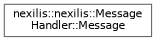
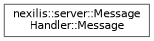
node "nexilis::nexilis::Message Handler::Message": label "nexilis::nexilis::Message Handler::Message" -> "nexilis::server::Message Handler::Message"
